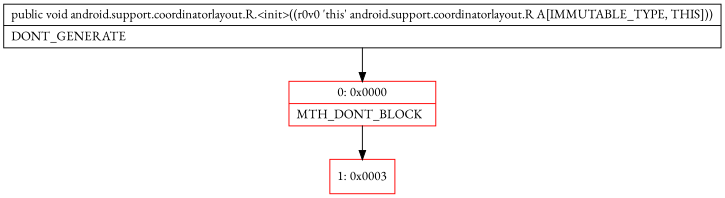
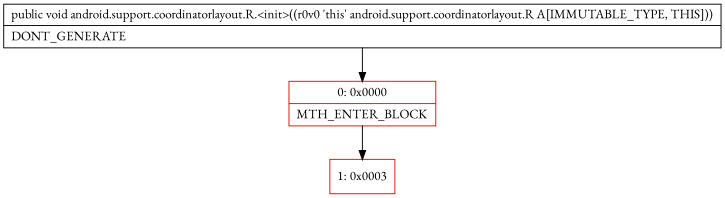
node "0: 0x0000": text "MTH_DONT_BLOCK" -> "MTH_ENTER_BLOCK"
